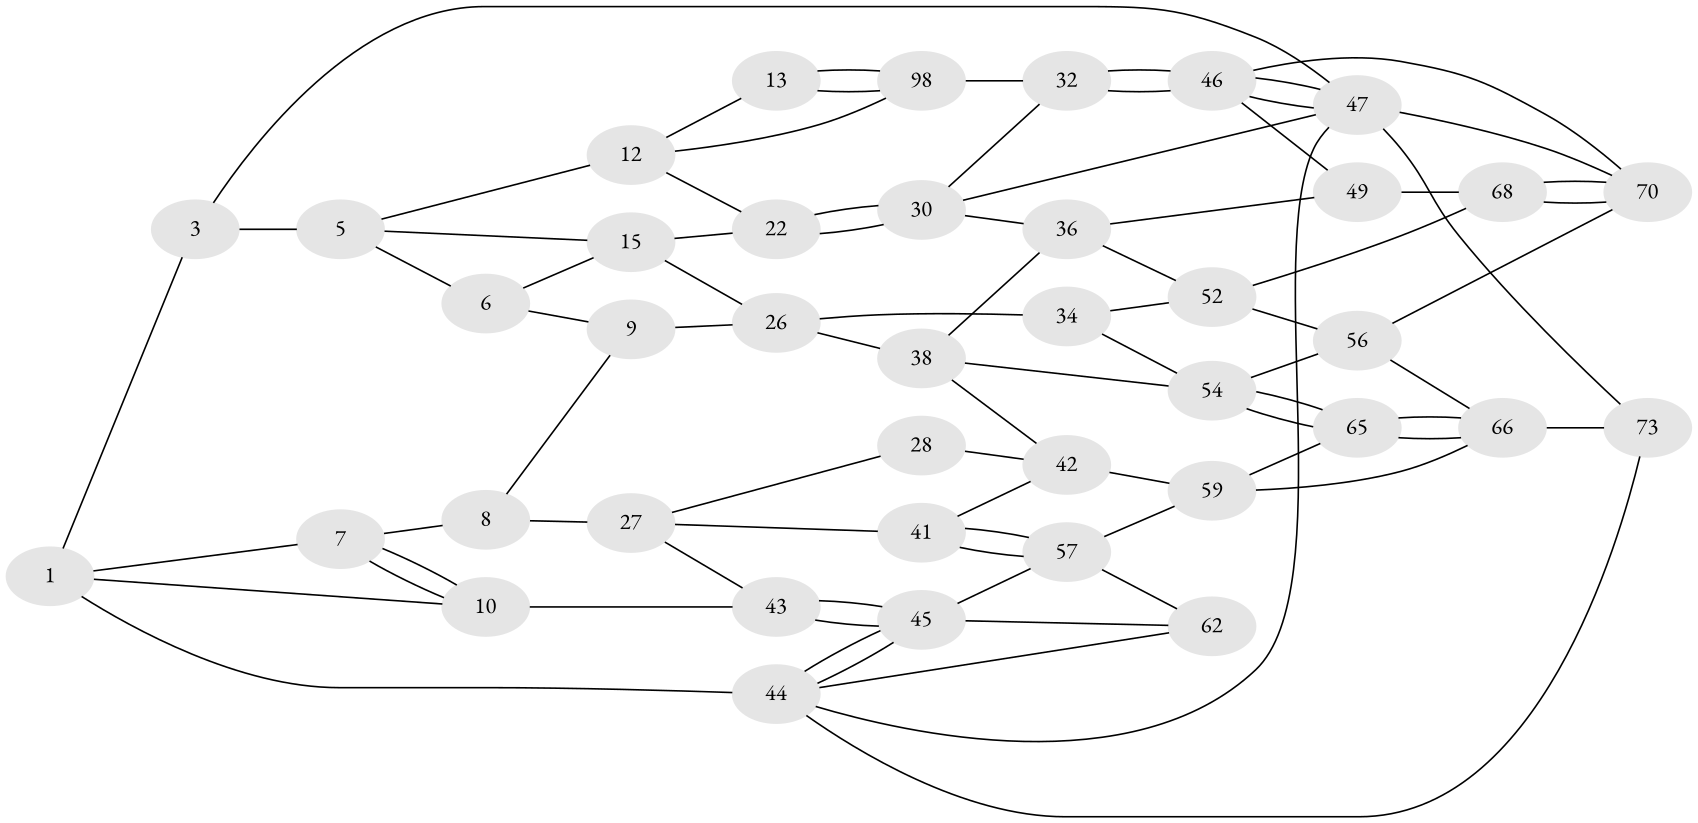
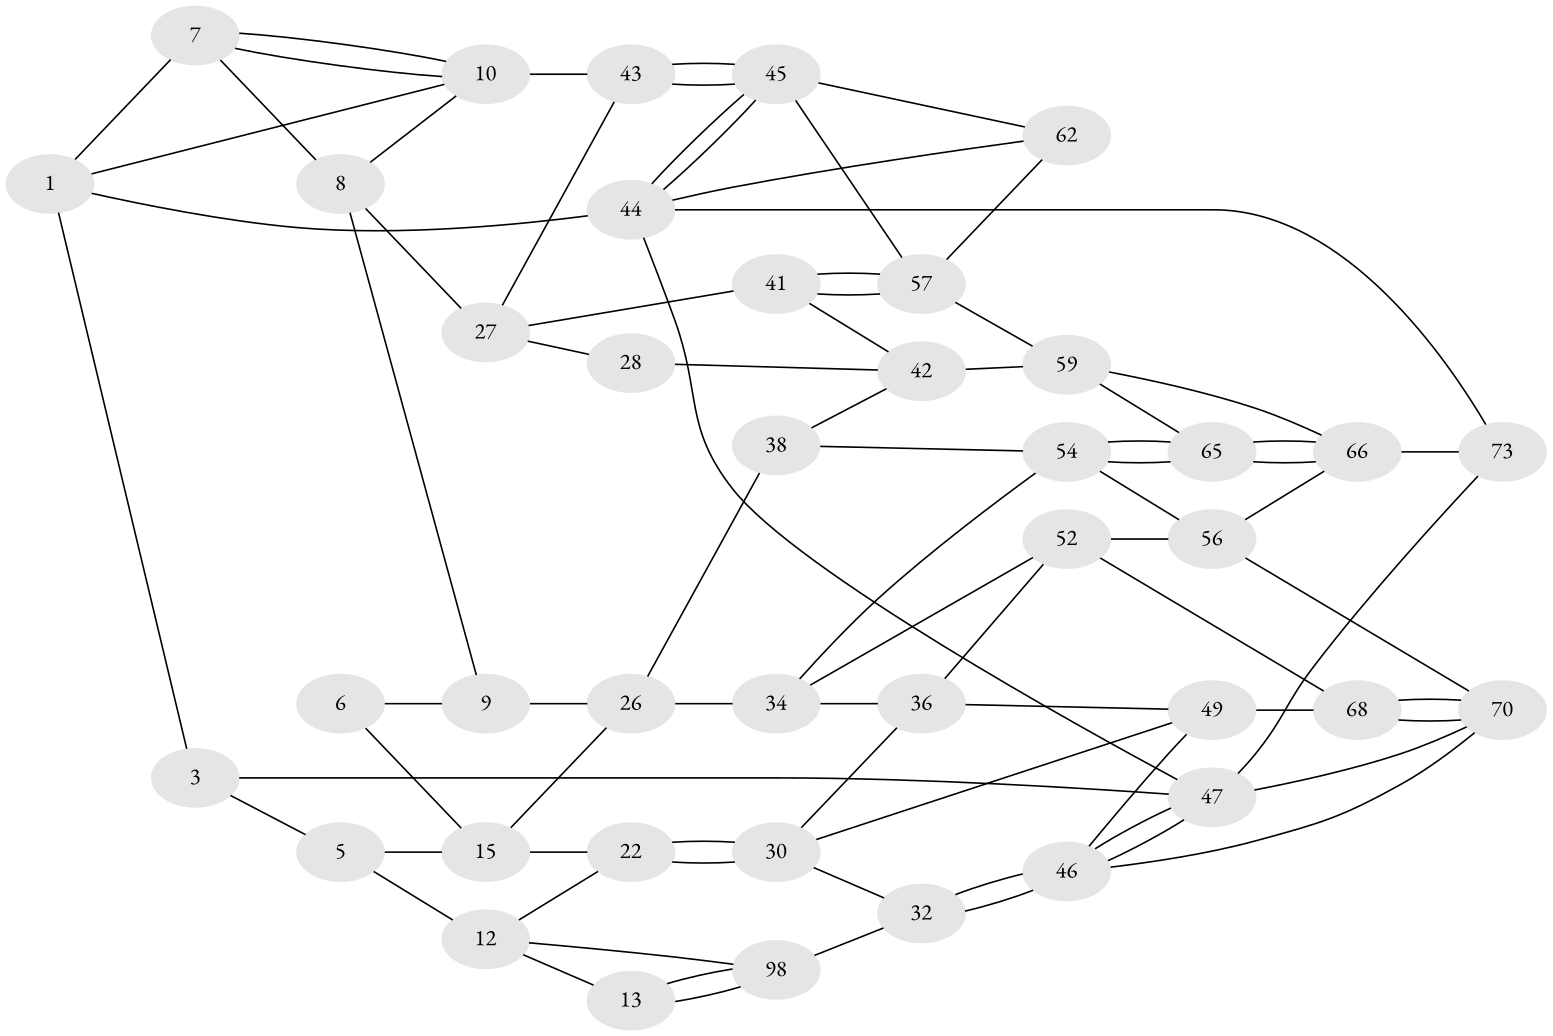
edge "10" -- "8": added
edge "47" -- "30": now "49" -- "30"
edge "5" -- "6": removed
edge "36" -- "38": now "36" -- "34"
